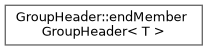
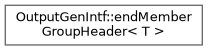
node "GroupHeader::endMember GroupHeader< T >": label "GroupHeader::endMember GroupHeader< T >" -> "OutputGenIntf::endMember GroupHeader< T >"
